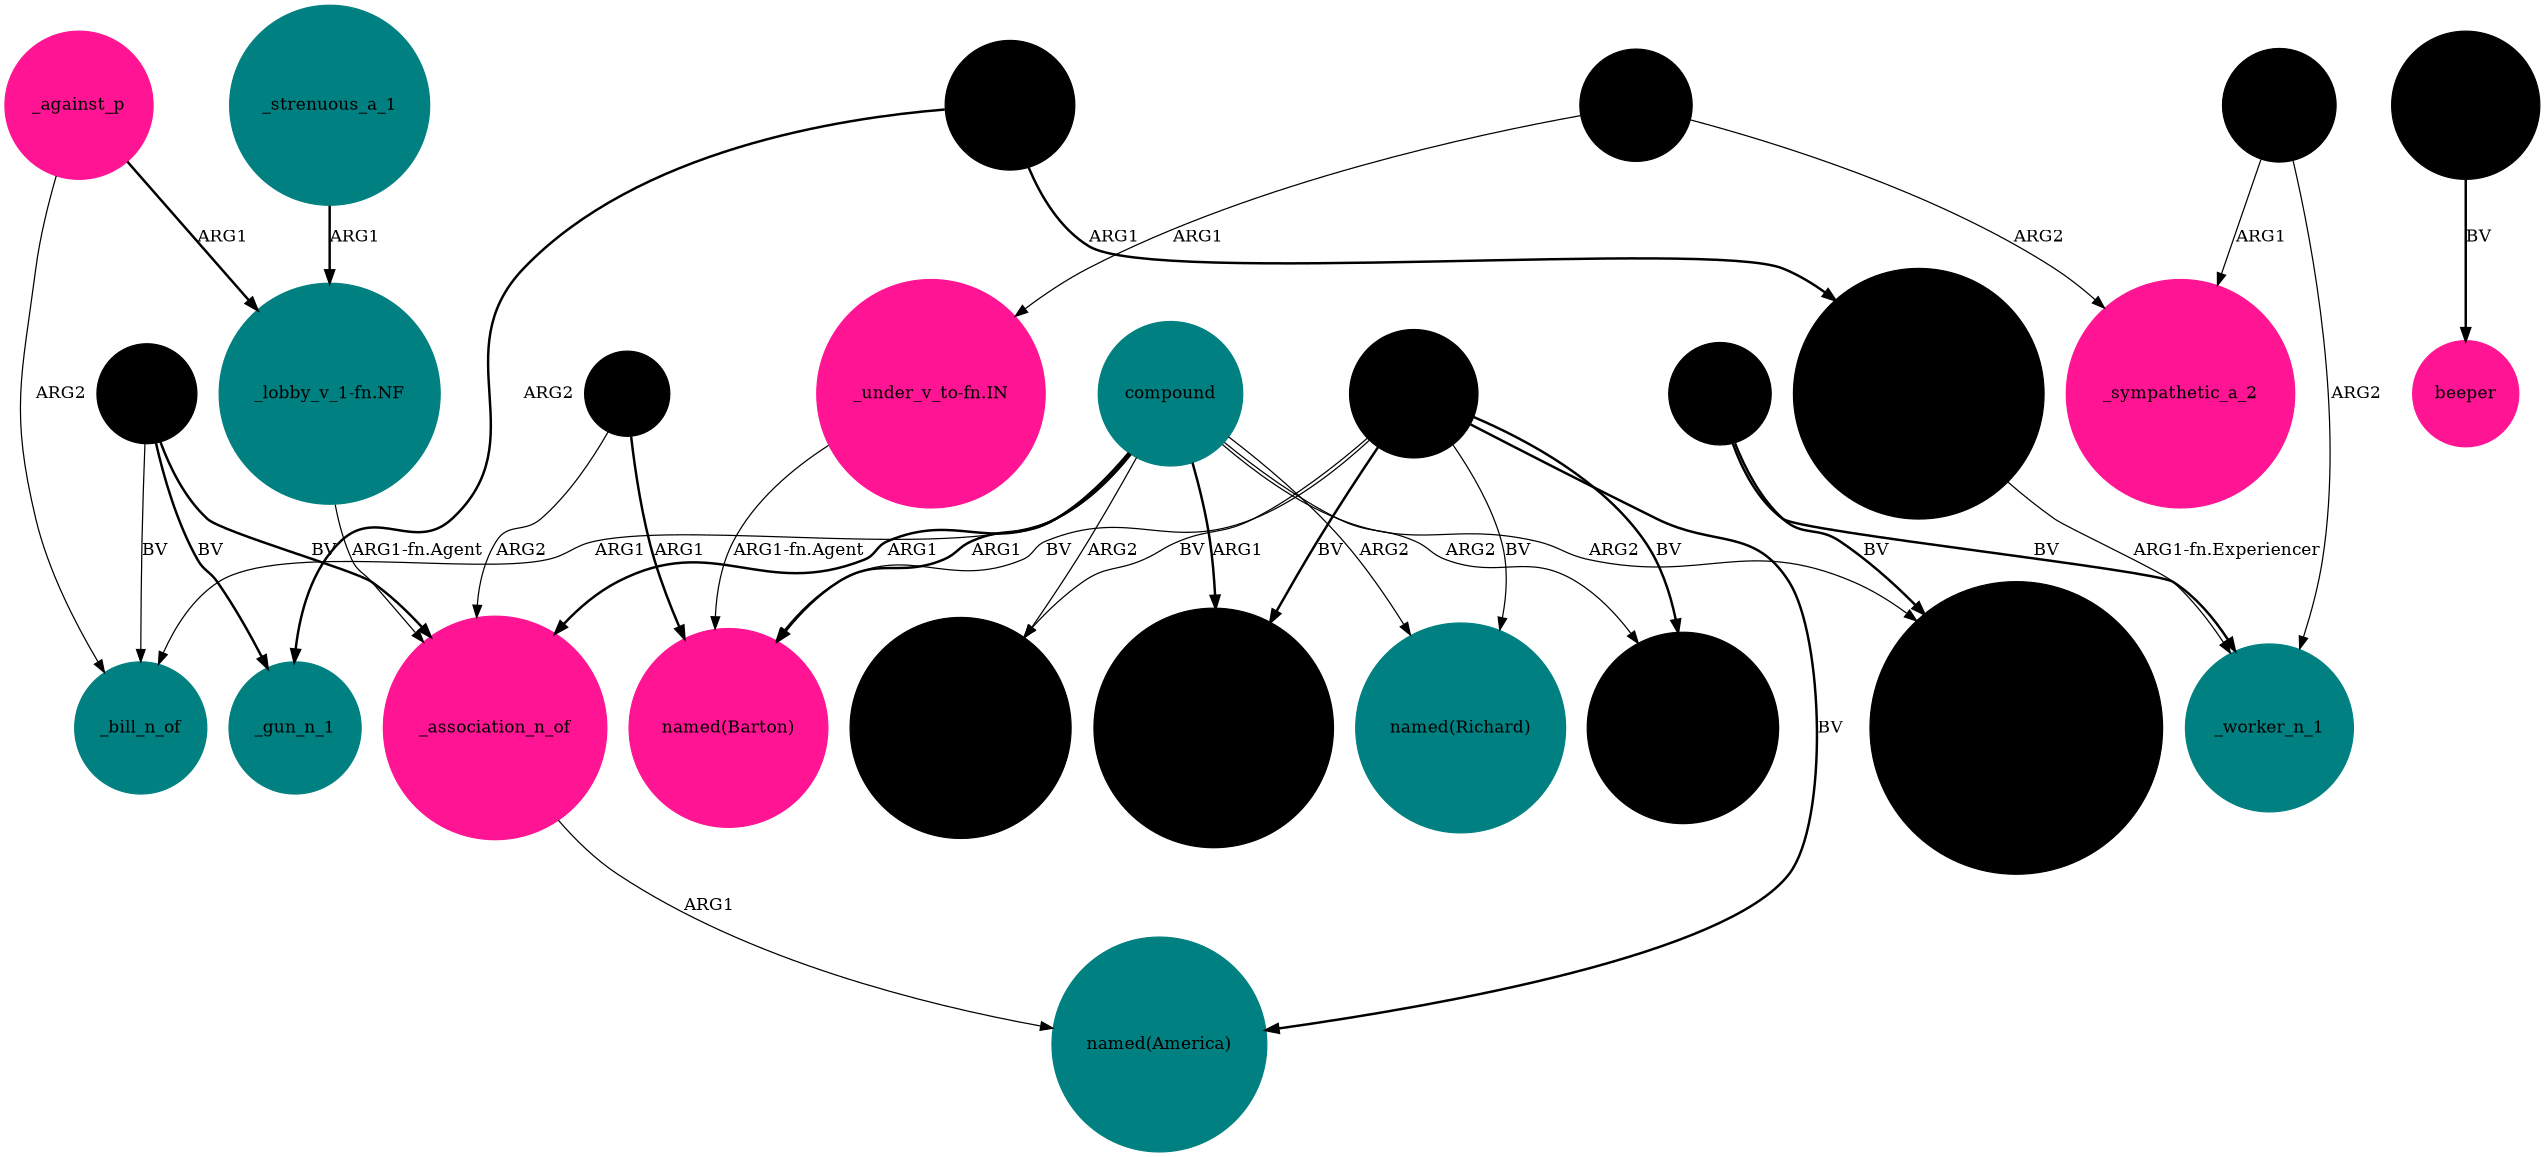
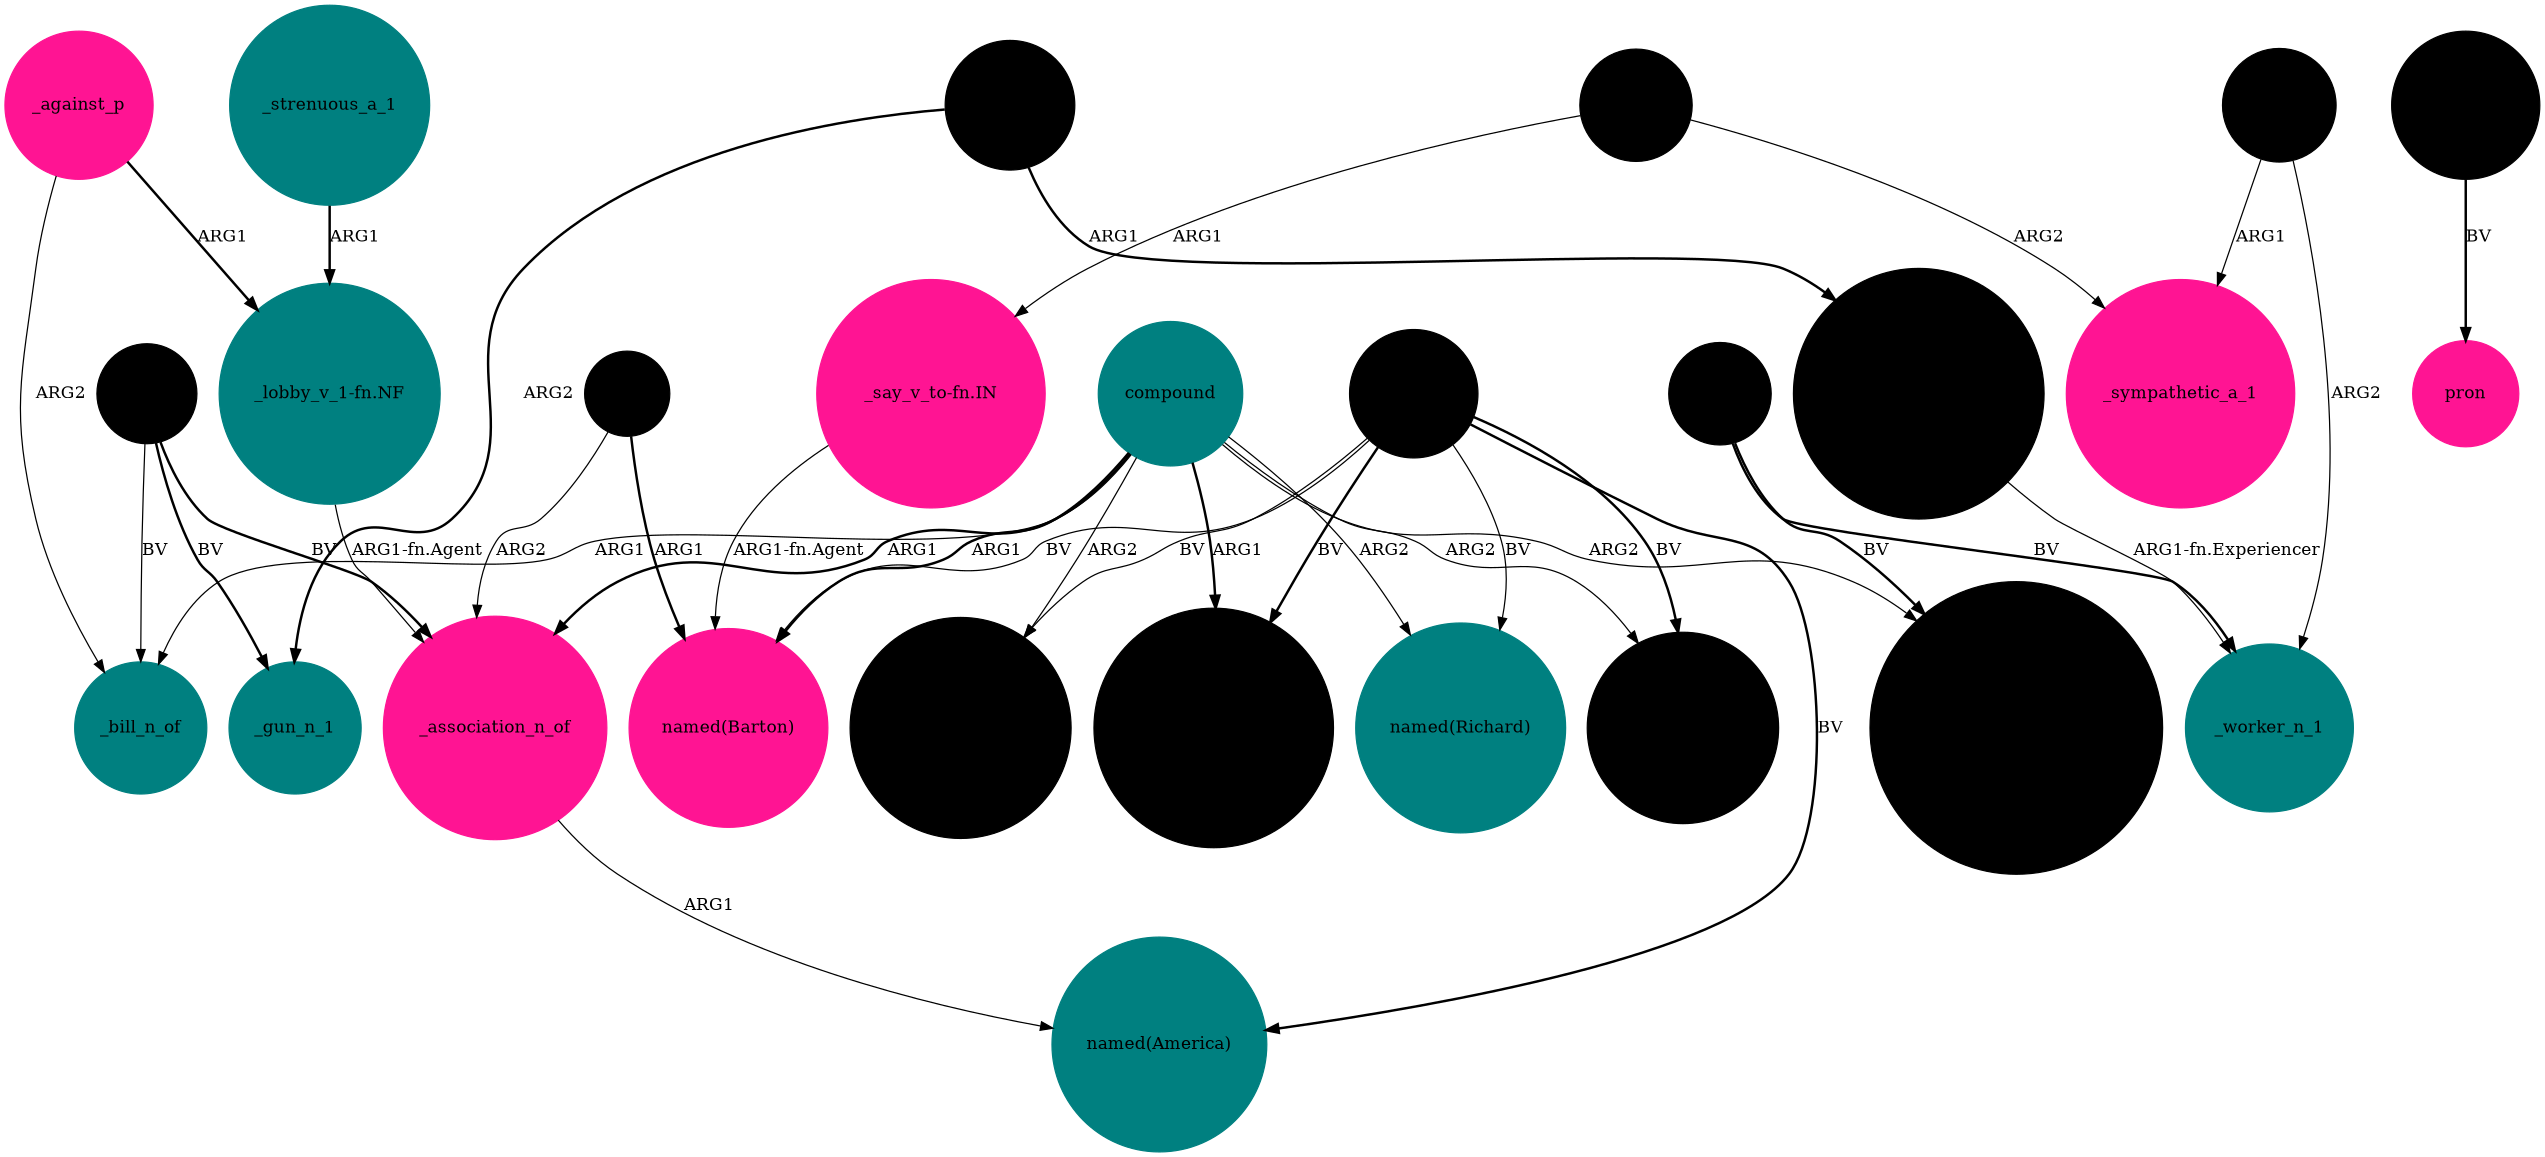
node "_under_v_to-fn.IN": label "_under_v_to-fn.IN" -> "_say_v_to-fn.IN"
node "_sympathetic_a_2": label "_sympathetic_a_2" -> "_sympathetic_a_1"
node "beeper": label "beeper" -> "pron"
